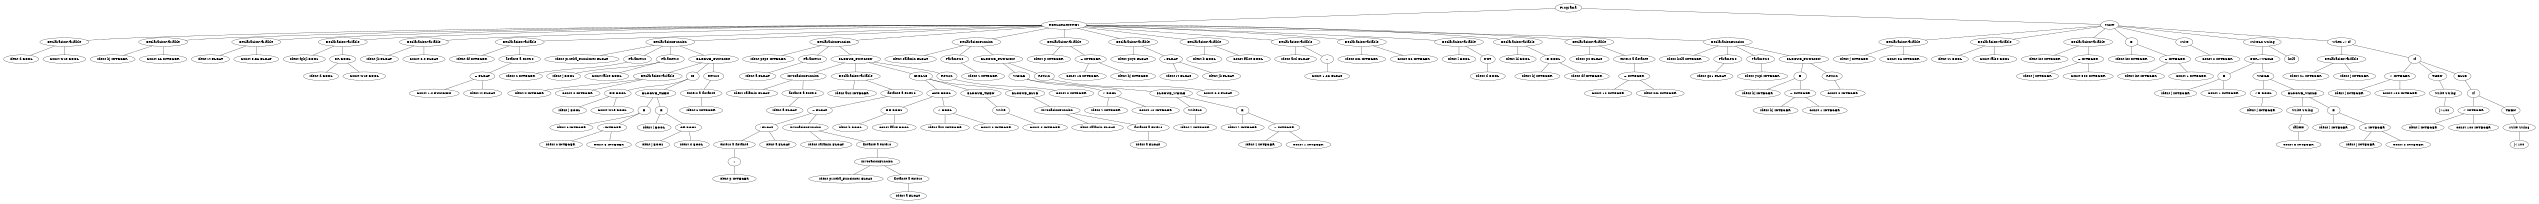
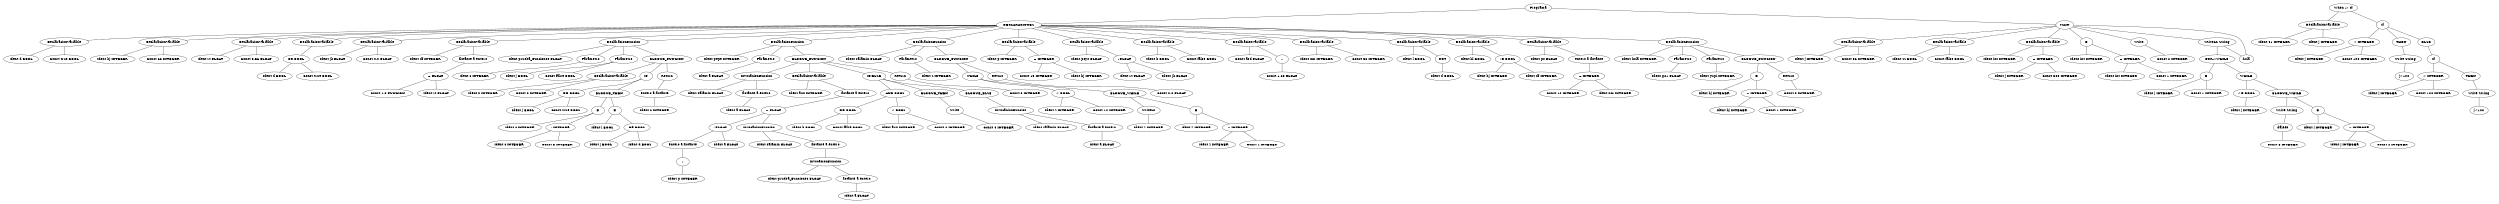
edge "MAIN" -- "When -> If": now "MAIN" -- "hola"
node "Ident fghjl BOOL": removed
node "Ident asd FLOAT": label "Ident asd FLOAT" -> "Const asd FLOAT"
